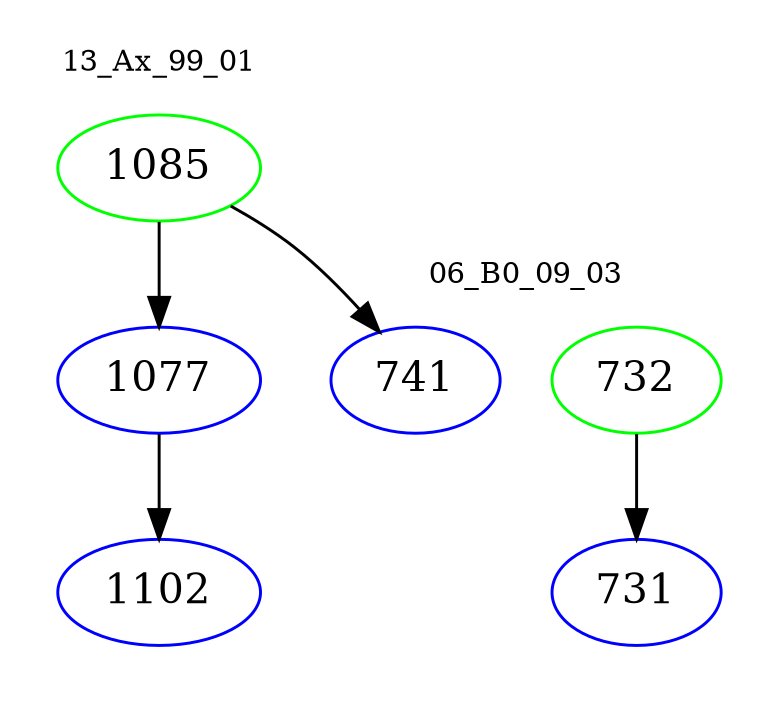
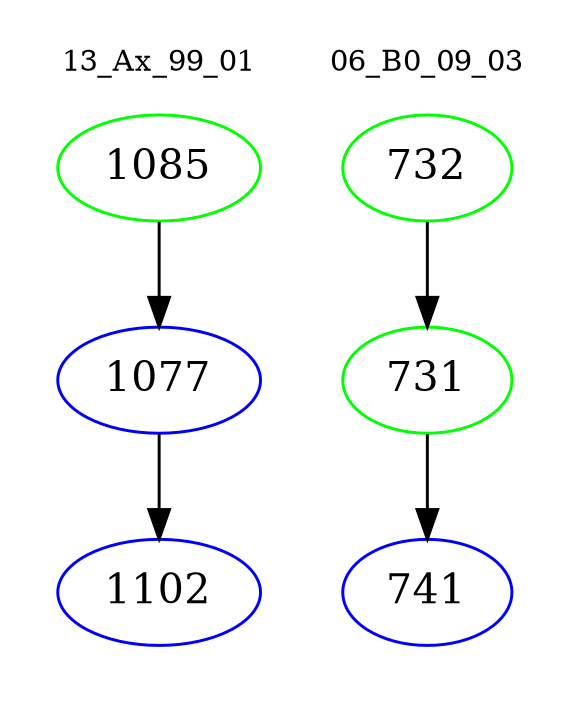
edge "1085" -> "741": now "731" -> "741"
node "731": color blue -> green
